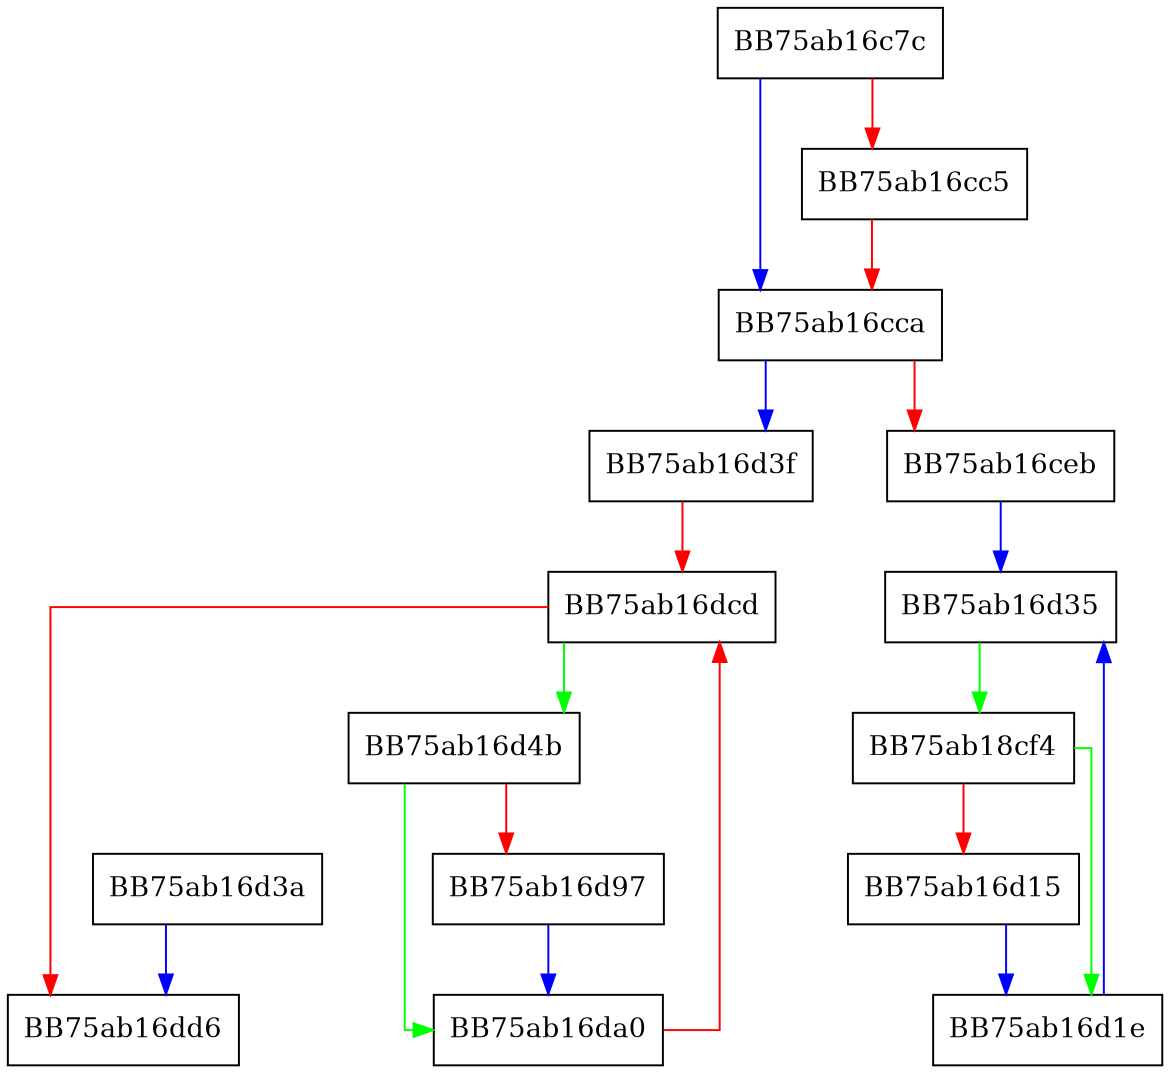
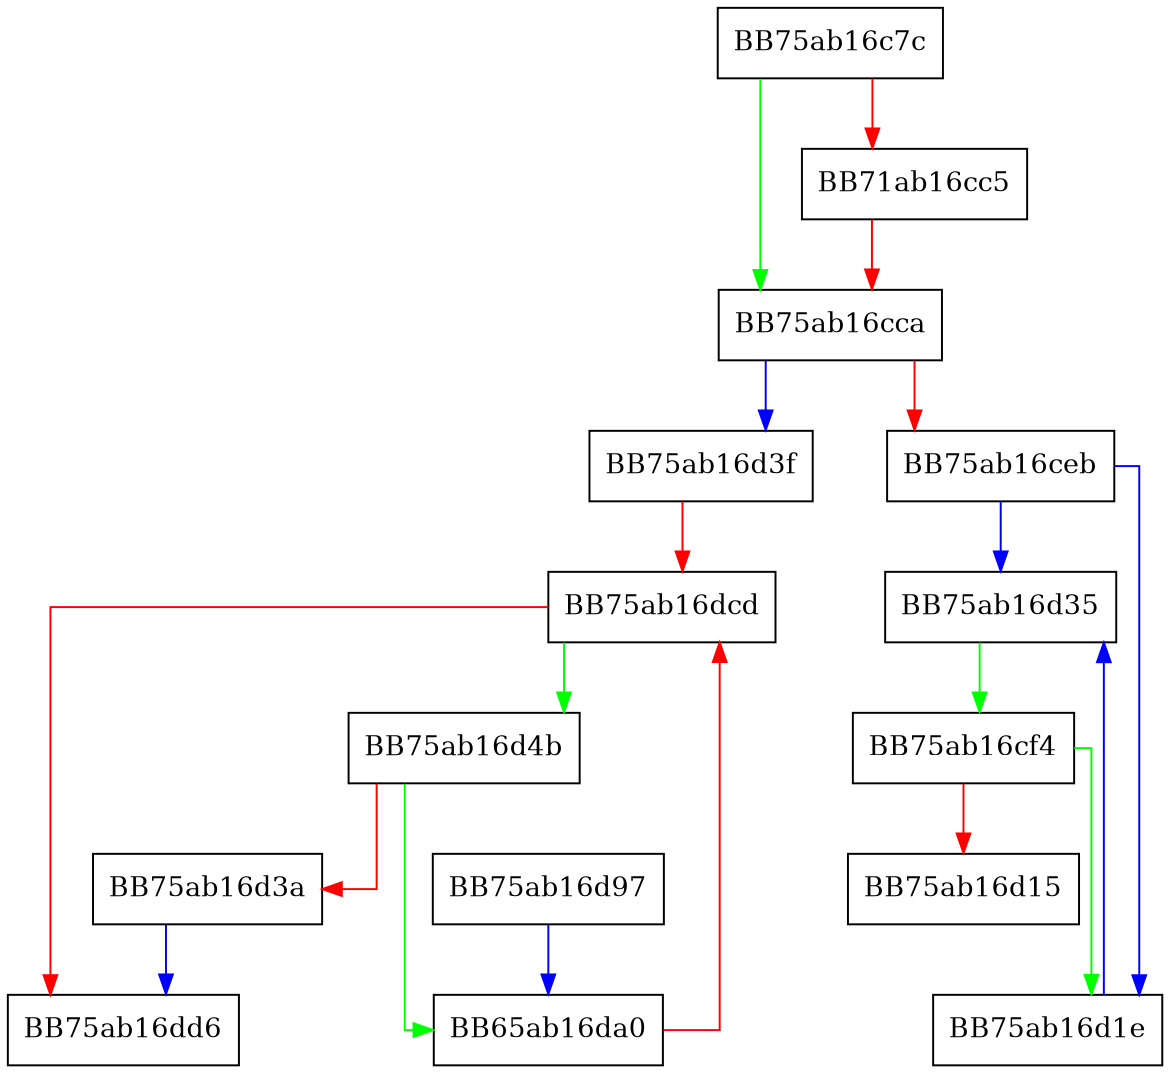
edge "BB75ab16c7c" -> "BB75ab16cca": color blue -> green
node "BB75ab16cc5": label "BB75ab16cc5" -> "BB71ab16cc5"
node "BB75ab18cf4": label "BB75ab18cf4" -> "BB75ab16cf4"
edge "BB75ab16d4b" -> "BB75ab16d97": now "BB75ab16d4b" -> "BB75ab16d3a"
edge "BB75ab16d15" -> "BB75ab16d1e": now "BB75ab16ceb" -> "BB75ab16d1e"
node "BB75ab16da0": label "BB75ab16da0" -> "BB65ab16da0"
